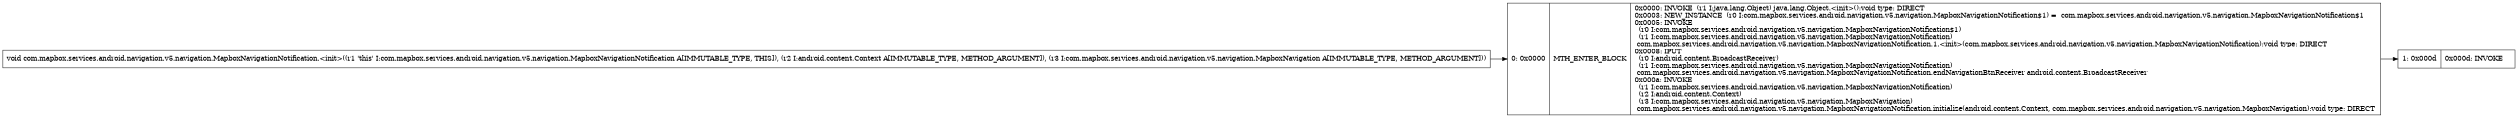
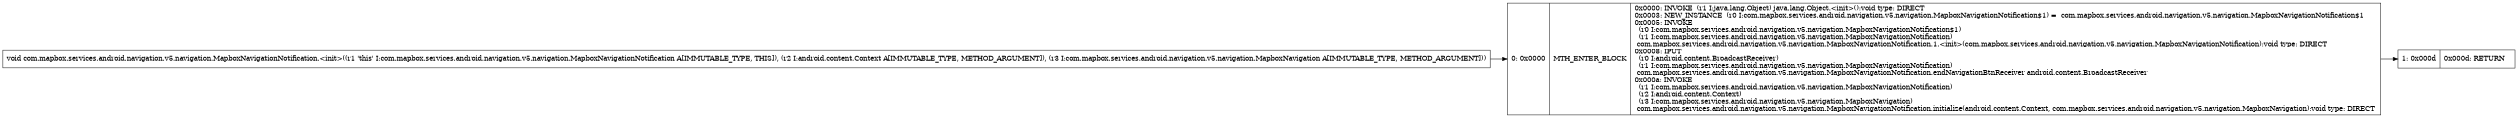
node "1: 0x000d": text "0x000d: INVOKE" -> "0x000d: RETURN"
